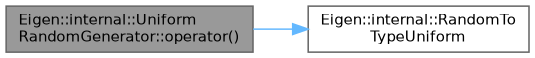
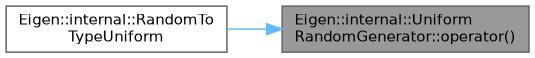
edge "Eigen::internal::Uniform RandomGenerator::operator()" -> "Eigen::internal::RandomTo TypeUniform": reversed
